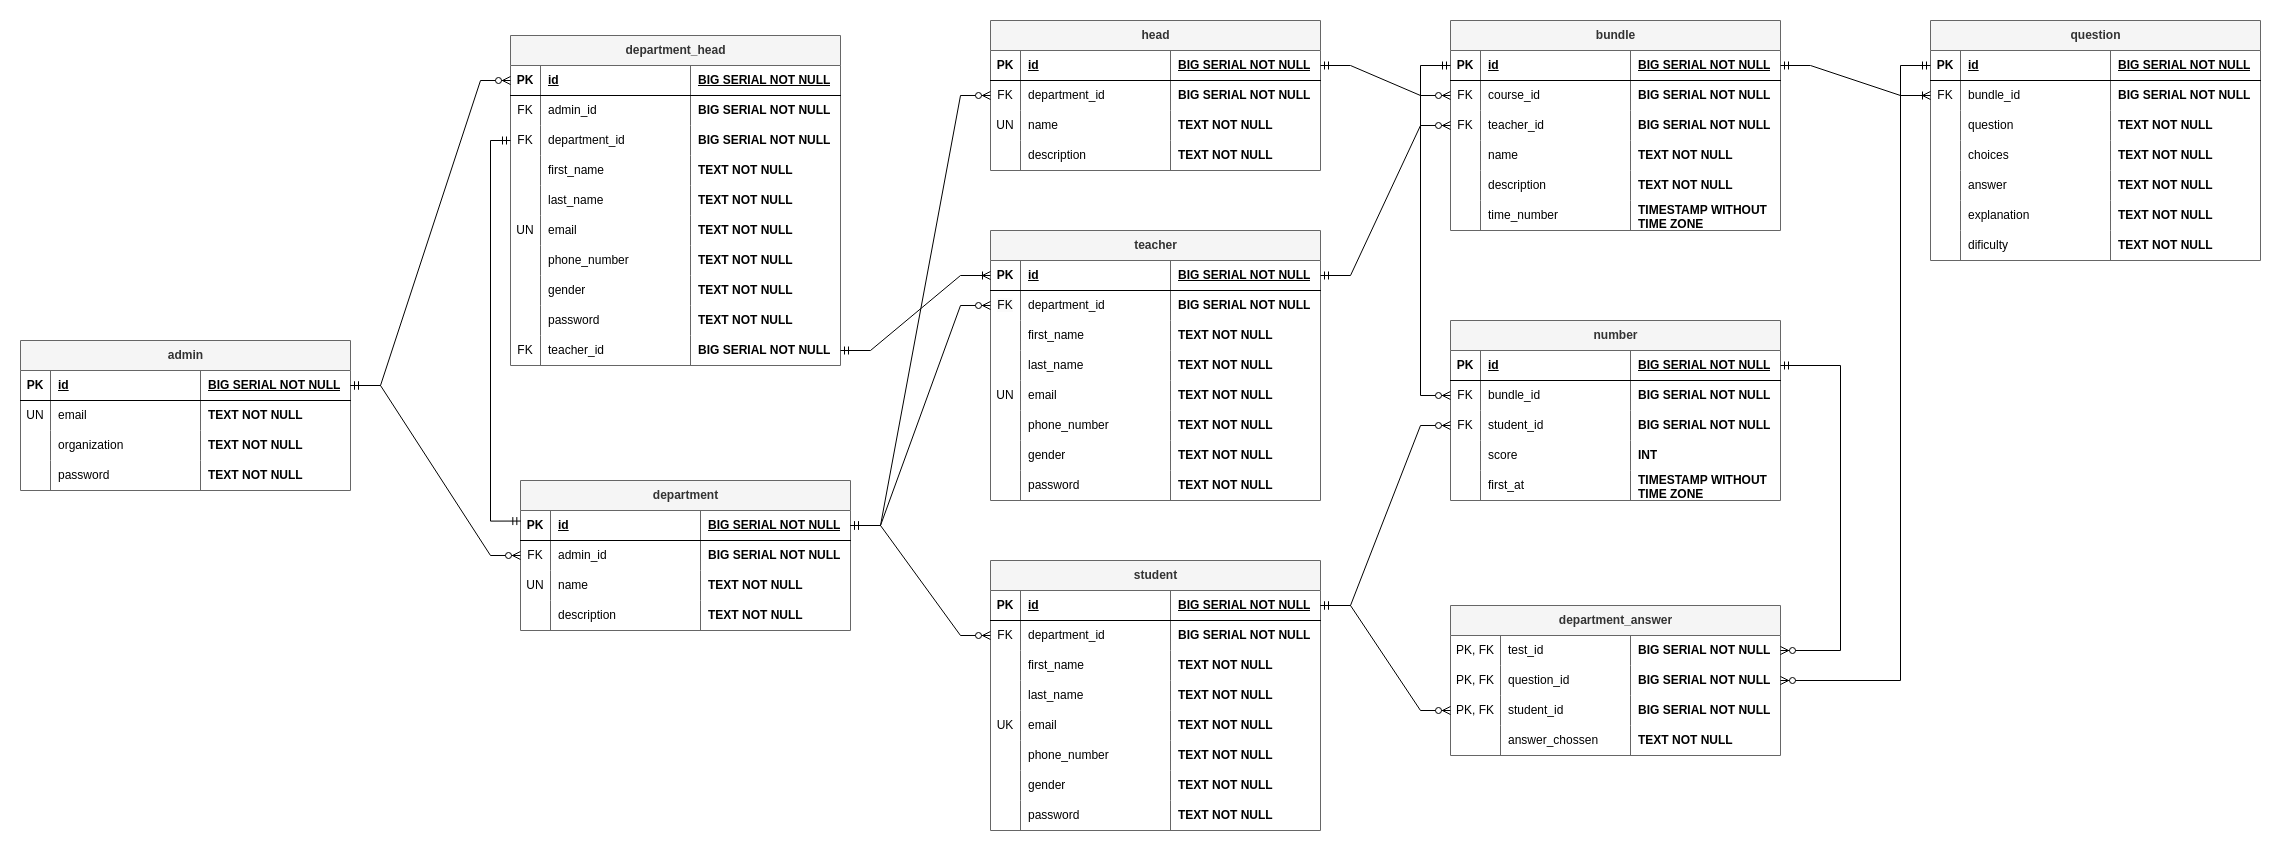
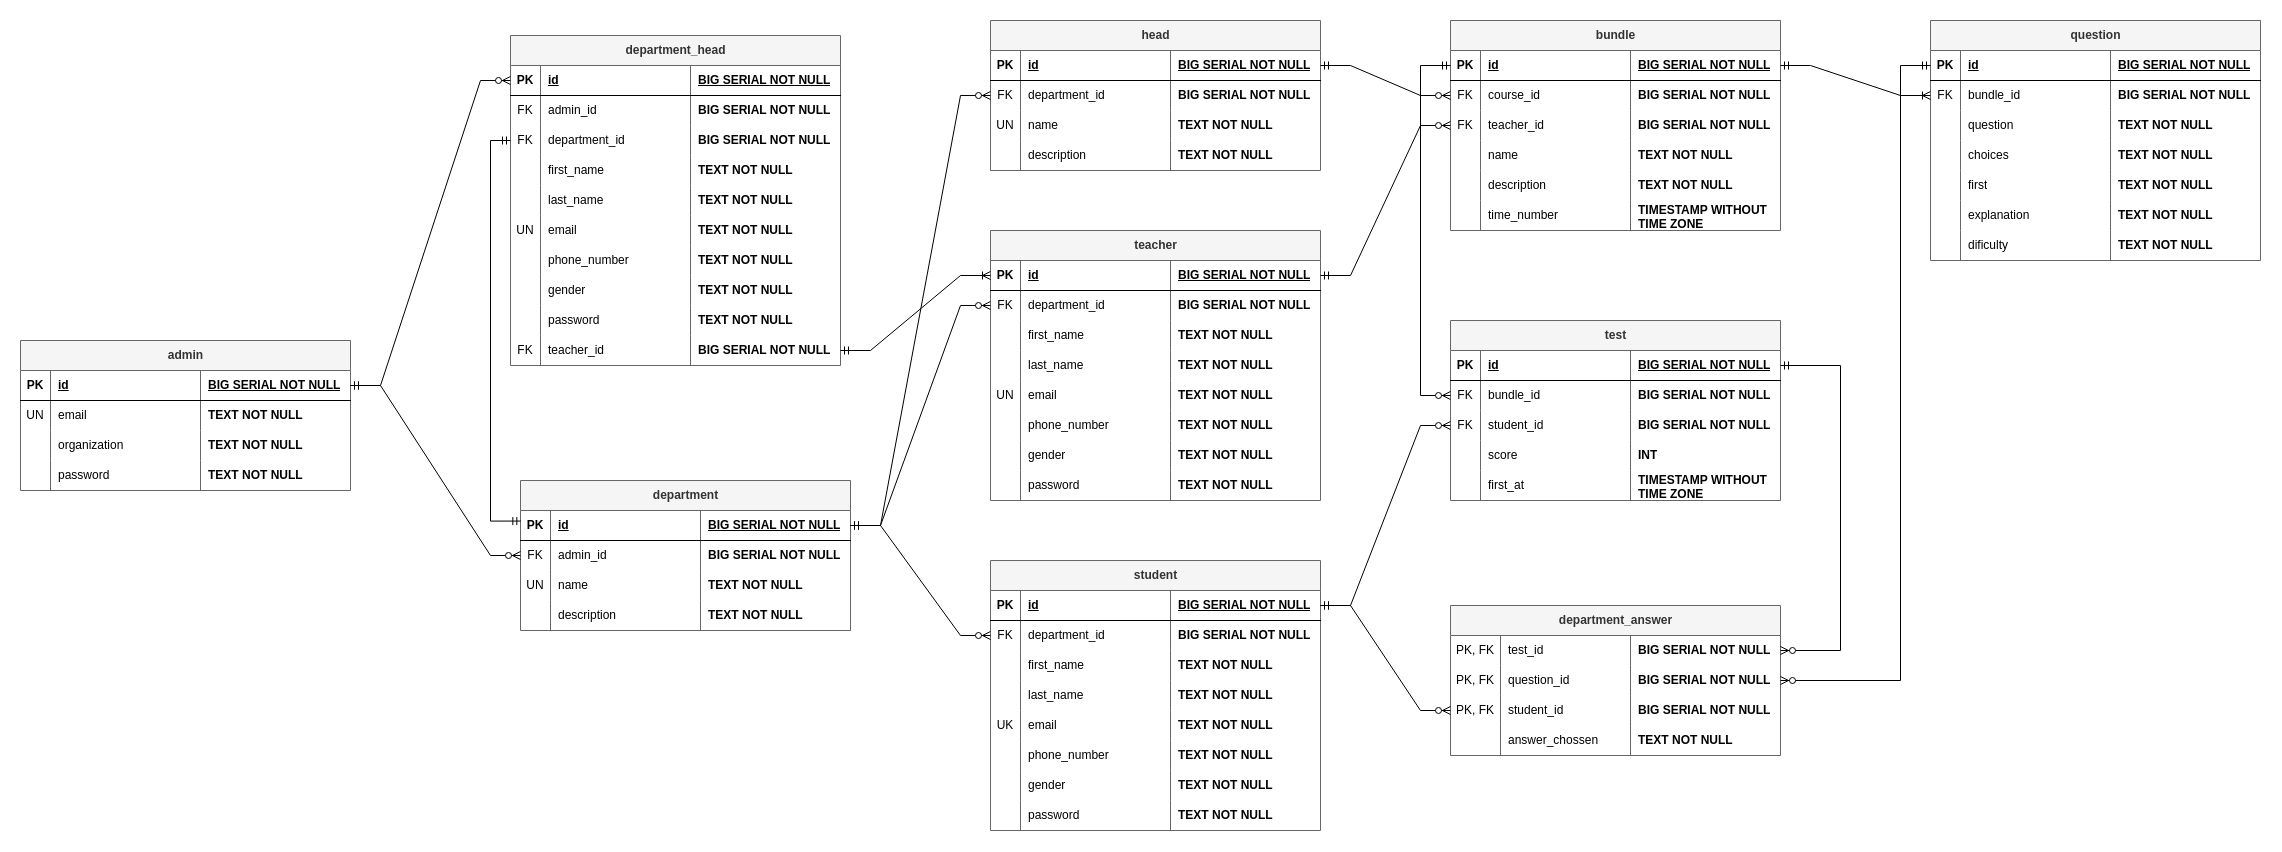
node "answer": label "answer" -> "first"
node "number": label "number" -> "test"
